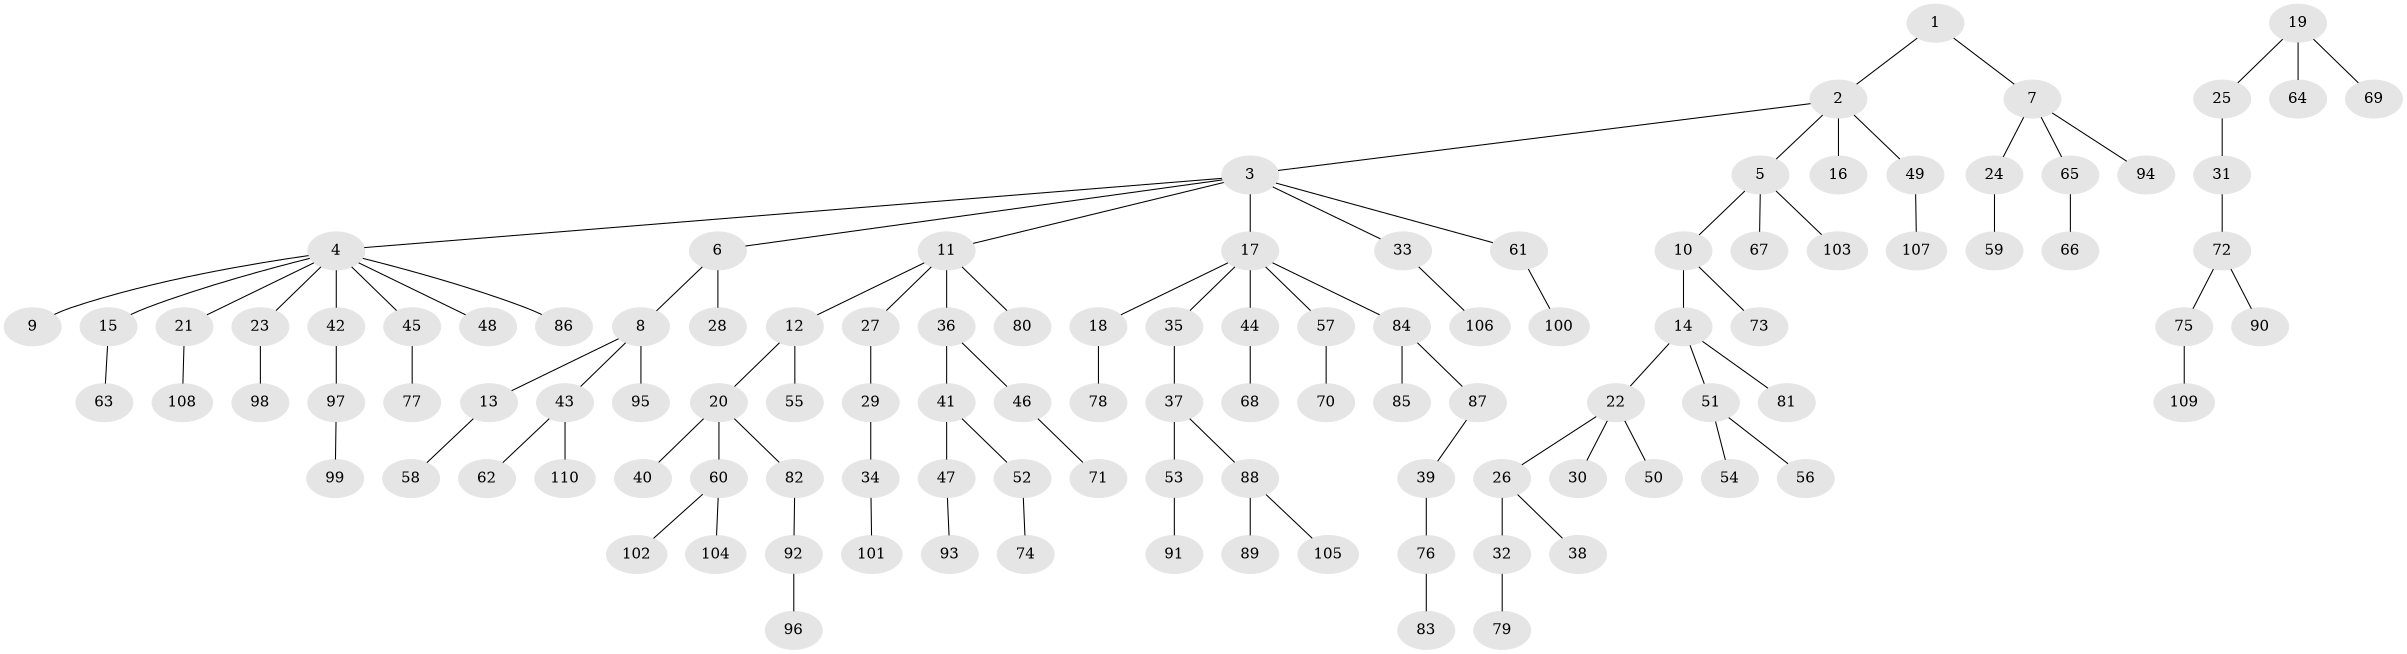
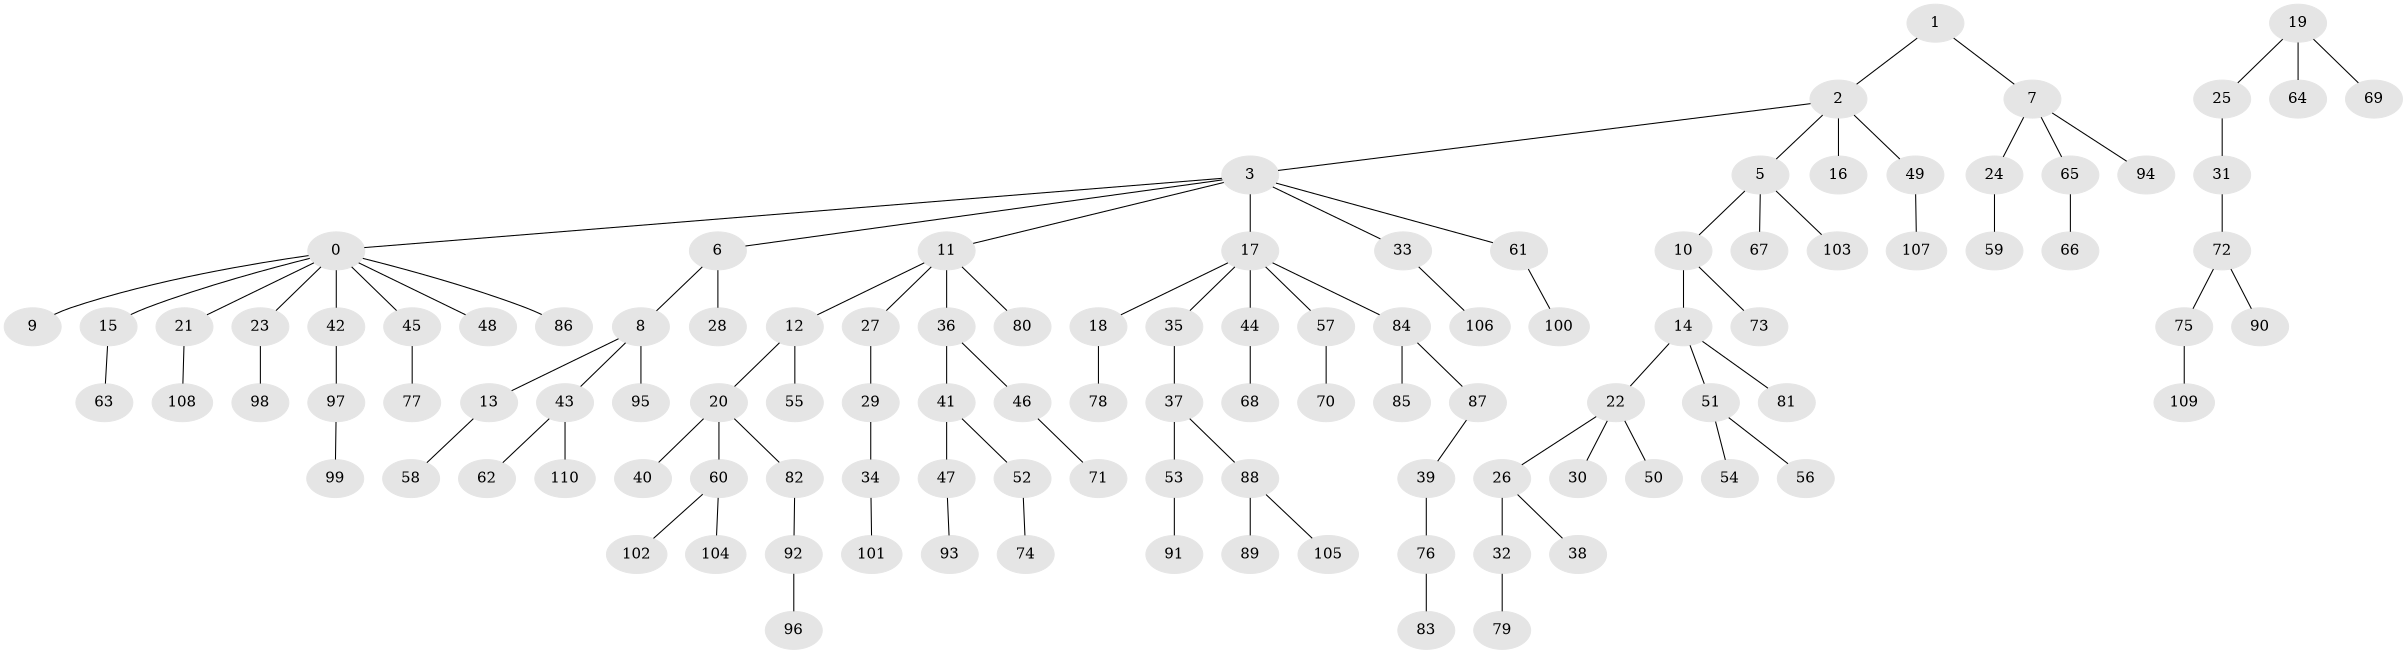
node "4": label "4" -> "0"
